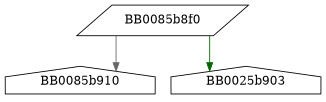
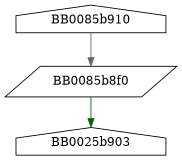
edge "BB0085b8f0" -> "BB0085b910": reversed
